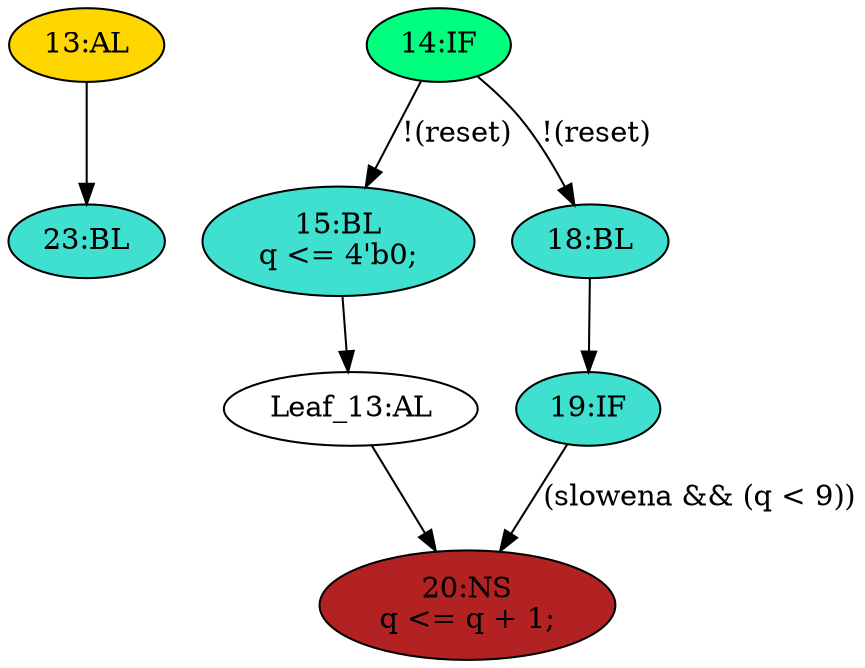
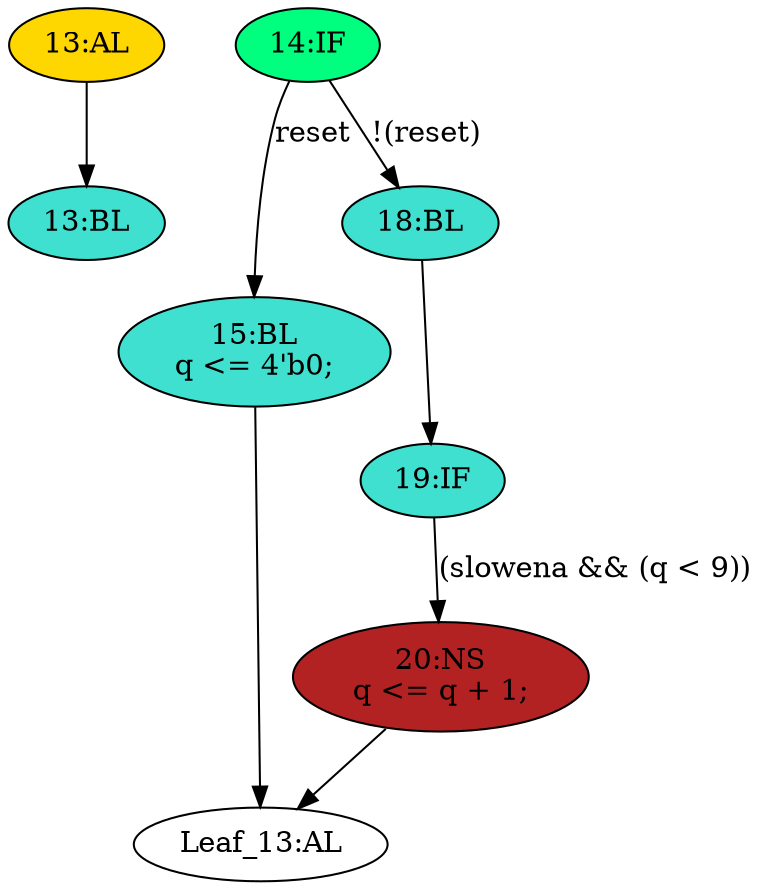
edge "14:IF" -> "15:BL q <= 4'b0;": label "!(reset)" -> "reset"
node "23:BL": label "23:BL" -> "13:BL"
edge "Leaf_13:AL" -> "20:NS q <= q + 1;": reversed
